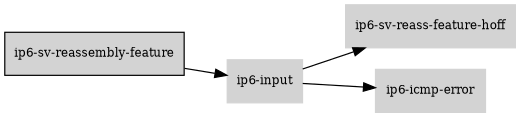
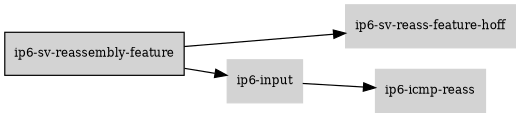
edge "ip6-input" -> "ip6-sv-reass-feature-hoff": now "ip6-sv-reassembly-feature" -> "ip6-sv-reass-feature-hoff"
node "ip6-icmp-error": label "ip6-icmp-error" -> "ip6-icmp-reass"
